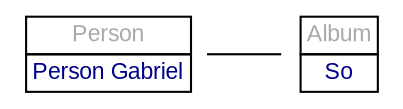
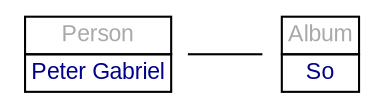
node "Person": text "Person Gabriel" -> "Peter Gabriel"
